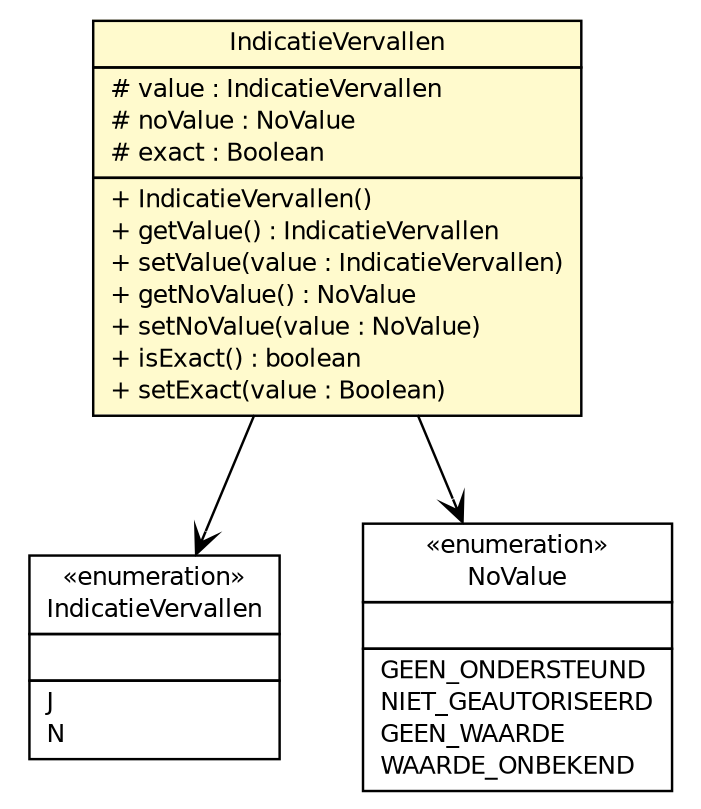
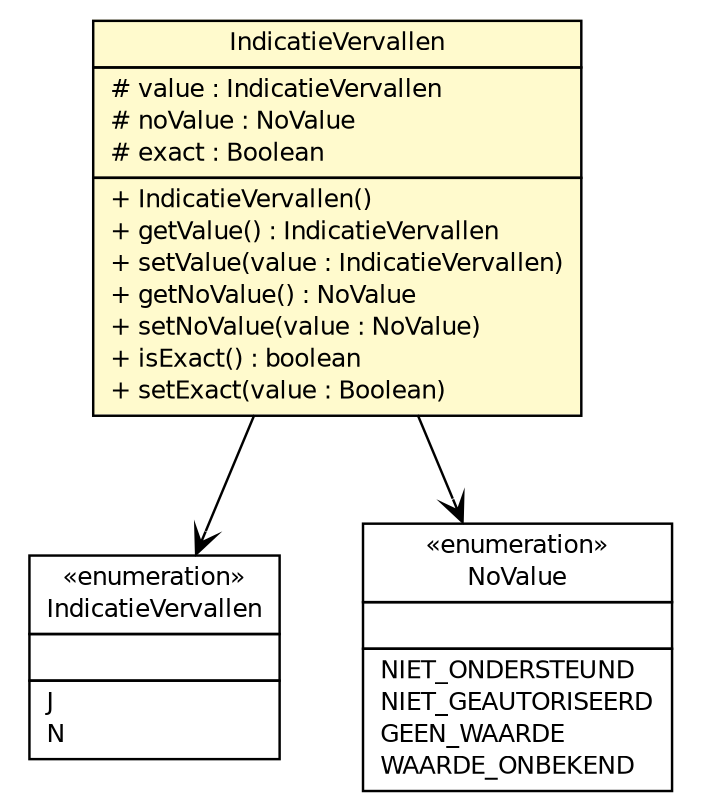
node "NoValue": text "GEEN_ONDERSTEUND" -> "NIET_ONDERSTEUND"
